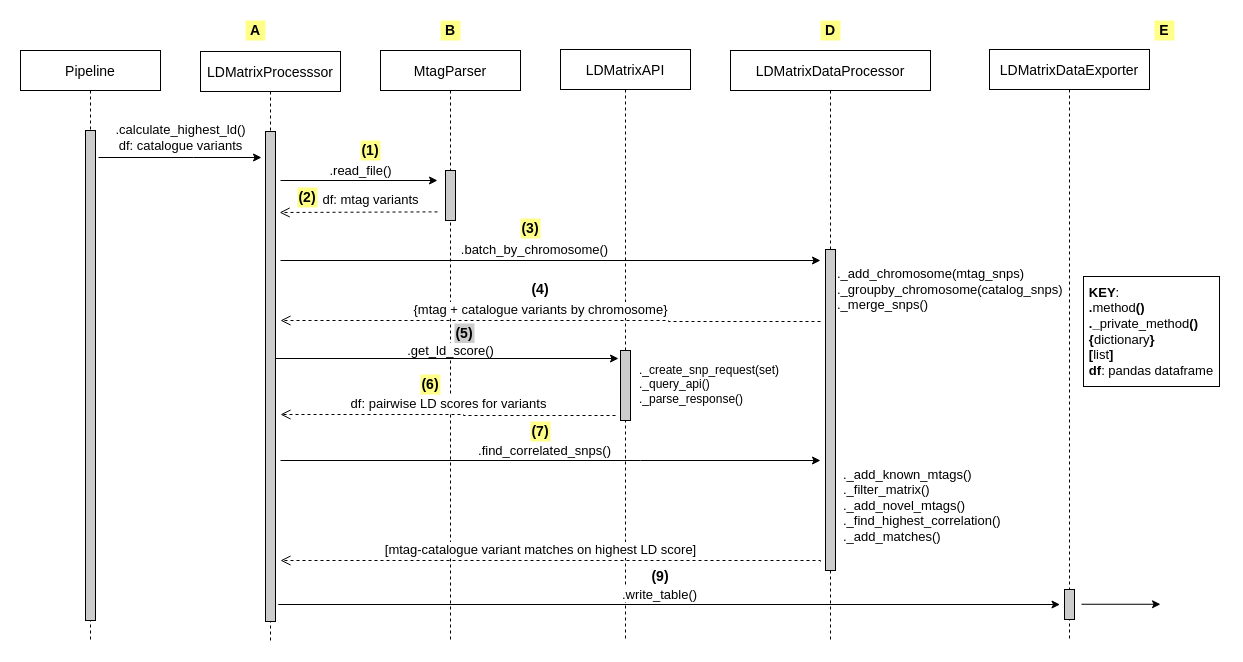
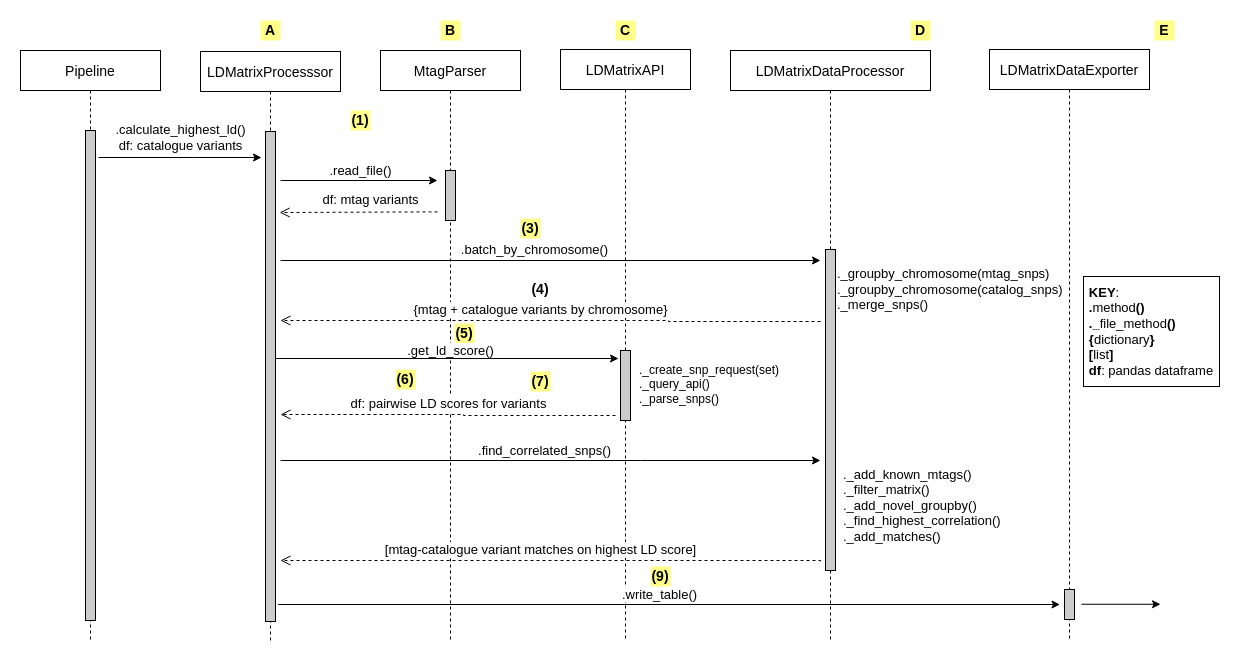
node "A": moved (256, 31) -> (271, 31)
node "C": added
node "D": moved (831, 31) -> (921, 31)
node "(1)": moved (371, 151) -> (361, 121)
node "(2)": removed
node "._add_chromosome(mtag_snps)._groupby_chromosome(catalog_snps)._merge_snps()": label "._add_chromosome(mtag_snps)._groupby_chromosome(catalog_snps)._merge_snps()" -> "._groupby_chromosome(mtag_snps)._groupby_chromosome(catalog_snps)._merge_snps()"
node "KEY: .method() ._private_method() {dictionary} [list] df: pandas dataframe": label "KEY: .method() ._private_method() {dictionary} [list] df: pandas dataframe" -> "KEY: .method() ._file_method() {dictionary} [list] df: pandas dataframe"
node "(5)": fillcolor #cccccc -> #ffff88
node "(6)": moved (431, 385) -> (406, 380)
node "._create_snp_request(set) ._query_api() ._parse_response()": label "._create_snp_request(set) ._query_api() ._parse_response()" -> "._create_snp_request(set) ._query_api() ._parse_snps()"
node "(7)": moved (541, 432) -> (541, 382)
node "._add_known_mtags()._filter_matrix()._add_novel_mtags()._find_highest_correlation()._add_matches()": label "._add_known_mtags()._filter_matrix()._add_novel_mtags()._find_highest_correlation()._add_matches()" -> "._add_known_mtags()._filter_matrix()._add_novel_groupby()._find_highest_correlation()._add_matches()"
node "(9)": fillcolor #ffffff -> #ffff88
